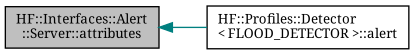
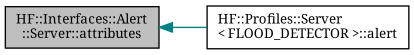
node "HF::Profiles::Detector < FLOOD_DETECTOR >::alert": label "HF::Profiles::Detector < FLOOD_DETECTOR >::alert" -> "HF::Profiles::Server < FLOOD_DETECTOR >::alert"
